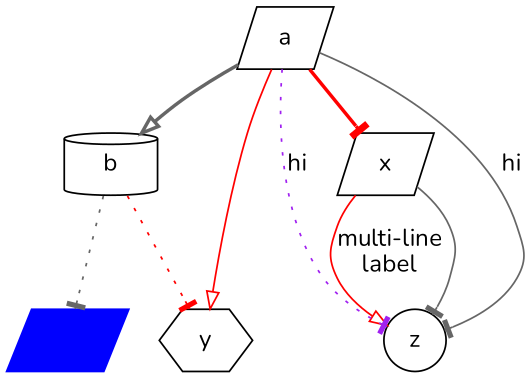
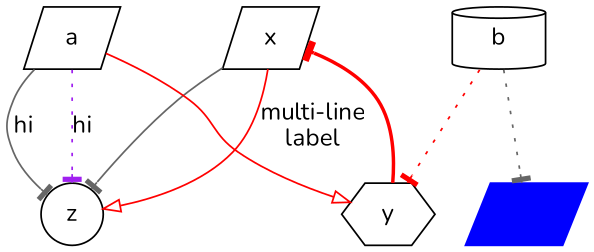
edge "a" -> "b": removed
edge "a" -> "x": now "y" -> "x"
